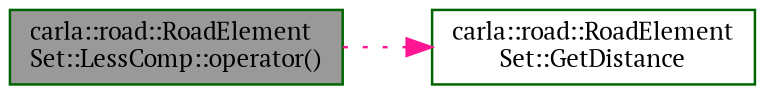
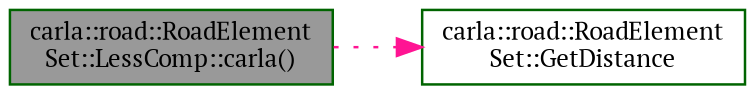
node "carla::road::RoadElement Set::LessComp::operator()": label "carla::road::RoadElement Set::LessComp::operator()" -> "carla::road::RoadElement Set::LessComp::carla()"
